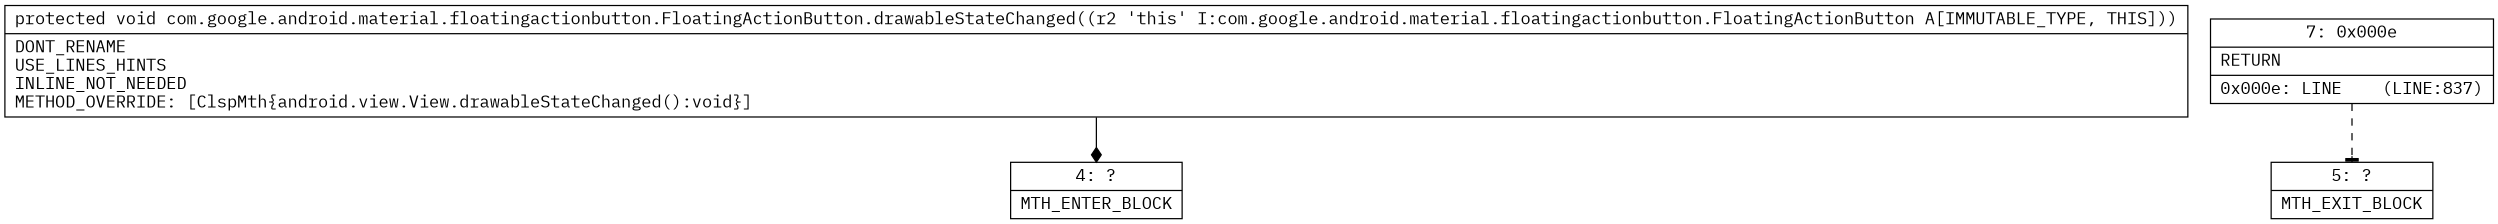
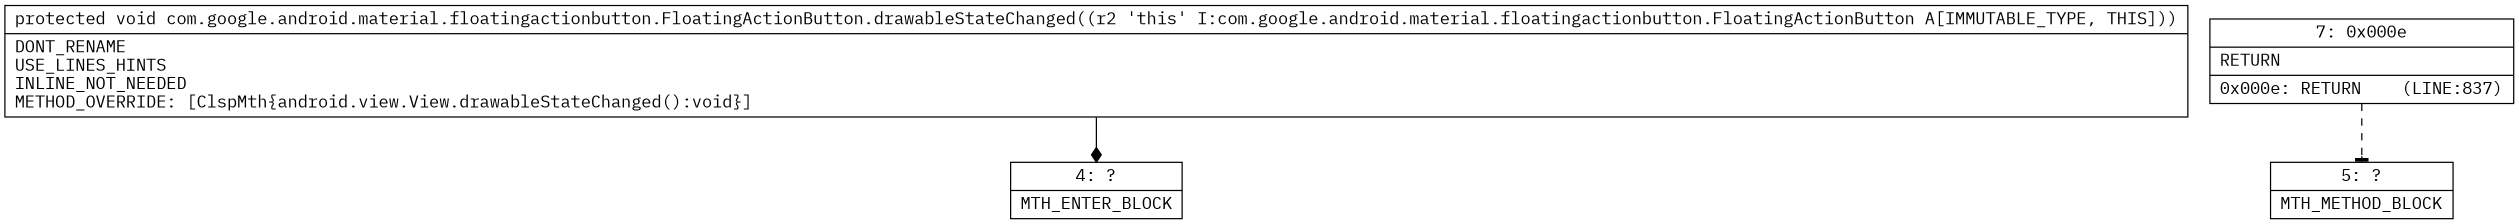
node "7: 0x000e": text "0x000e: LINE    (LINE:837)" -> "0x000e: RETURN    (LINE:837)"
node "5: ?": text "MTH_EXIT_BLOCK" -> "MTH_METHOD_BLOCK"
